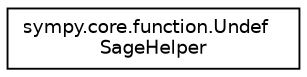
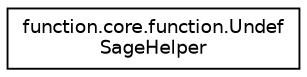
node "sympy.core.function.Undef SageHelper": label "sympy.core.function.Undef SageHelper" -> "function.core.function.Undef SageHelper"
